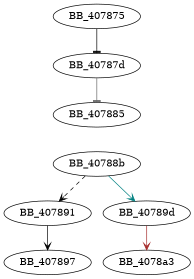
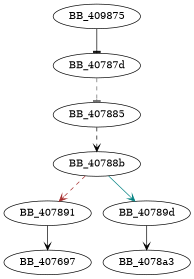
node "BB_407875": label "BB_407875" -> "BB_409875"
edge "BB_40787d" -> "BB_407885": style solid -> dashed
edge "BB_407885" -> "BB_40788b": added
edge "BB_40788b" -> "BB_407891": color black -> brown
edge "BB_40789d" -> "BB_4078a3": color brown -> black
node "BB_407897": label "BB_407897" -> "BB_407697"
